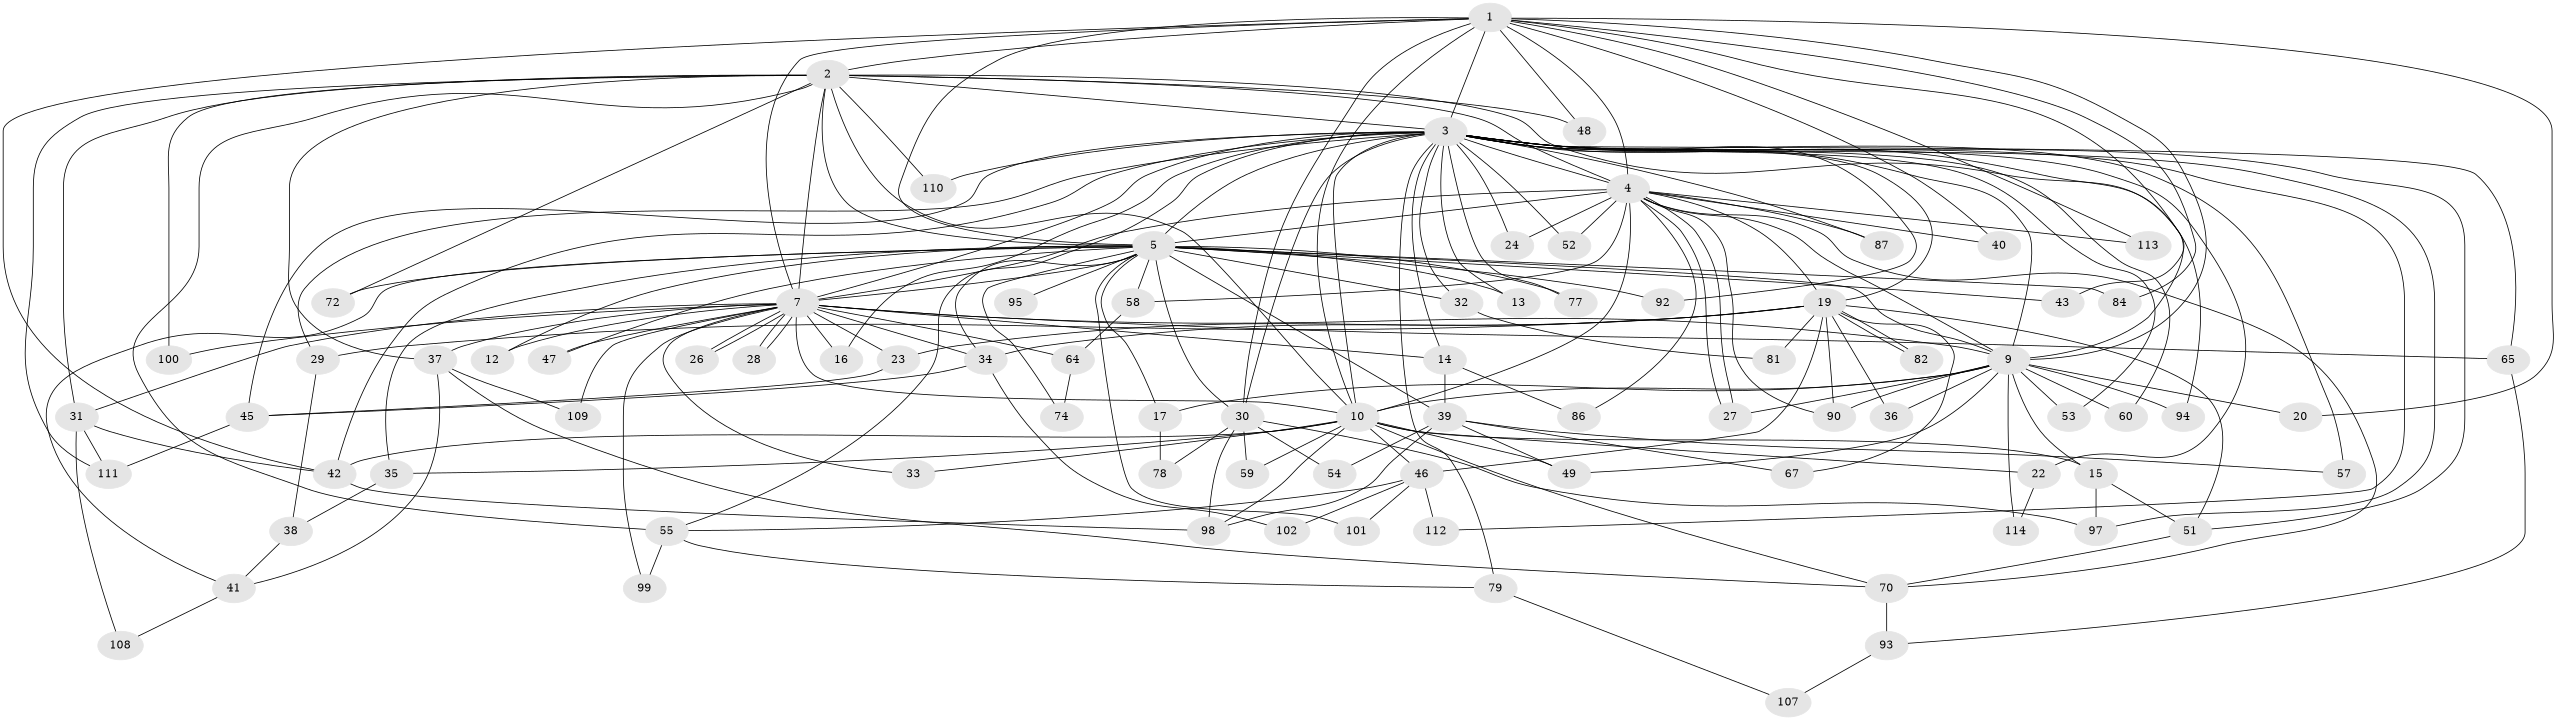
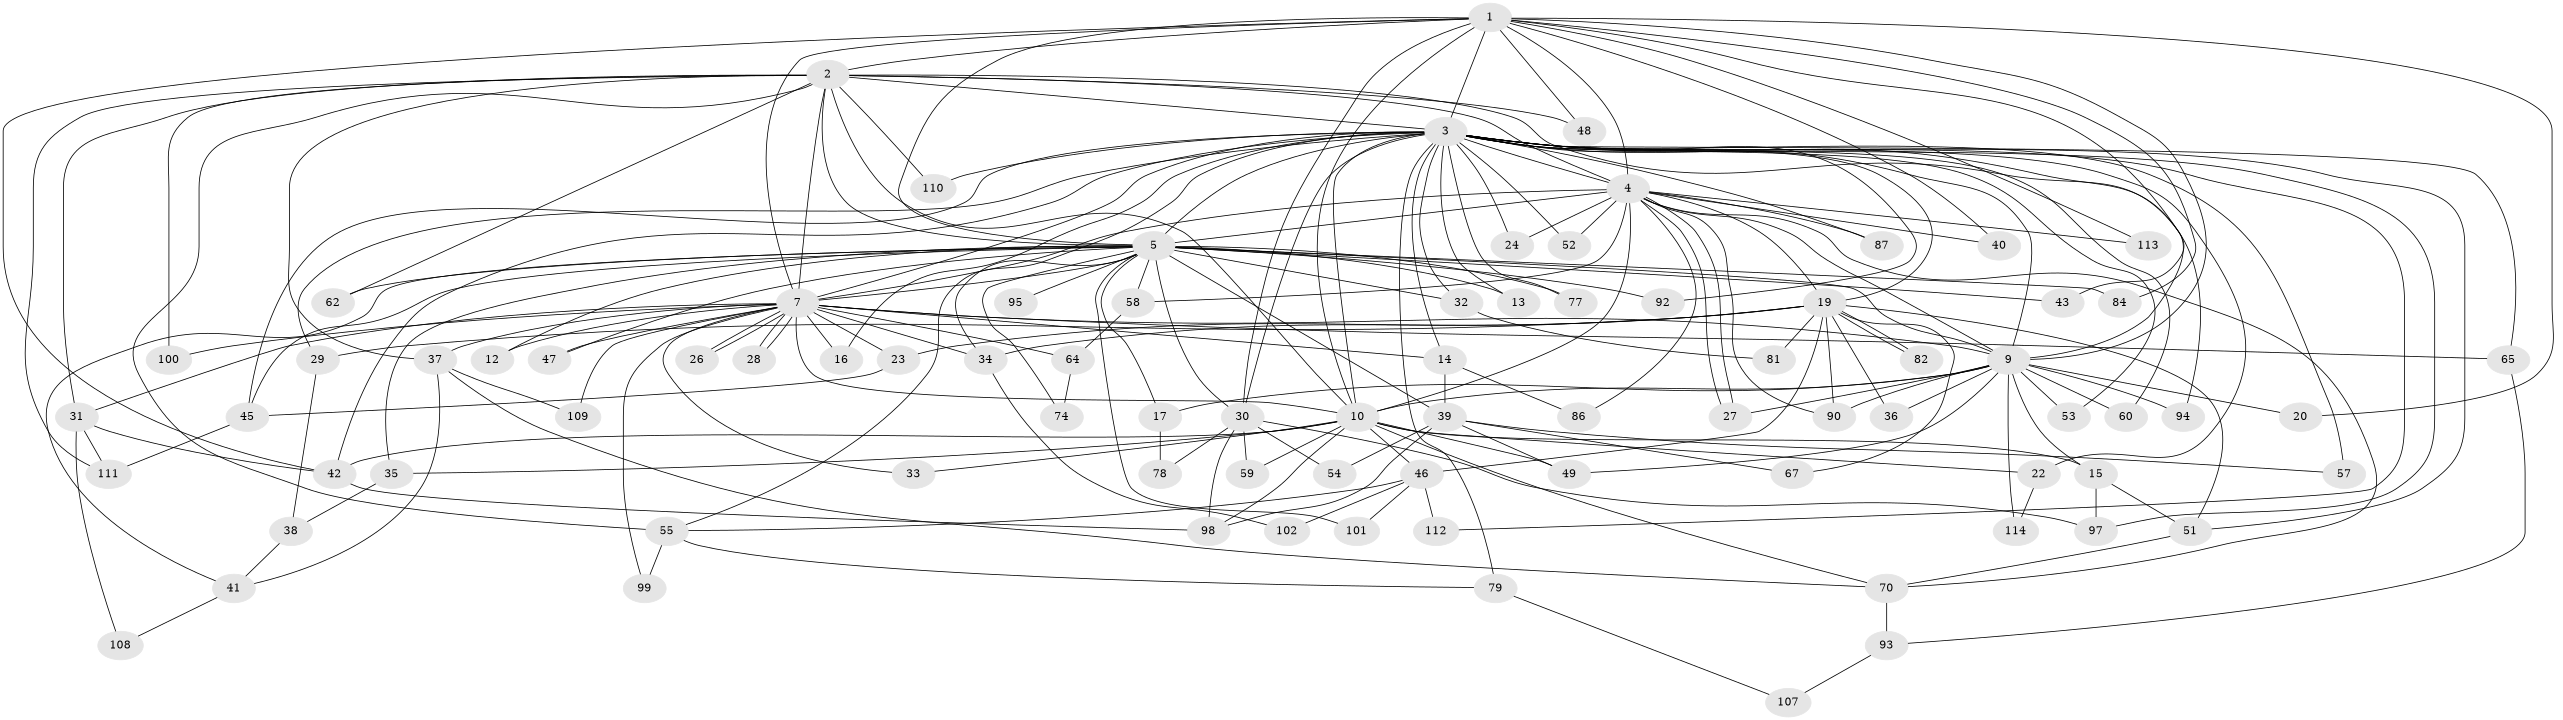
node "72": label "72" -> "62"
edge "34" -- "45": now "5" -- "45"
